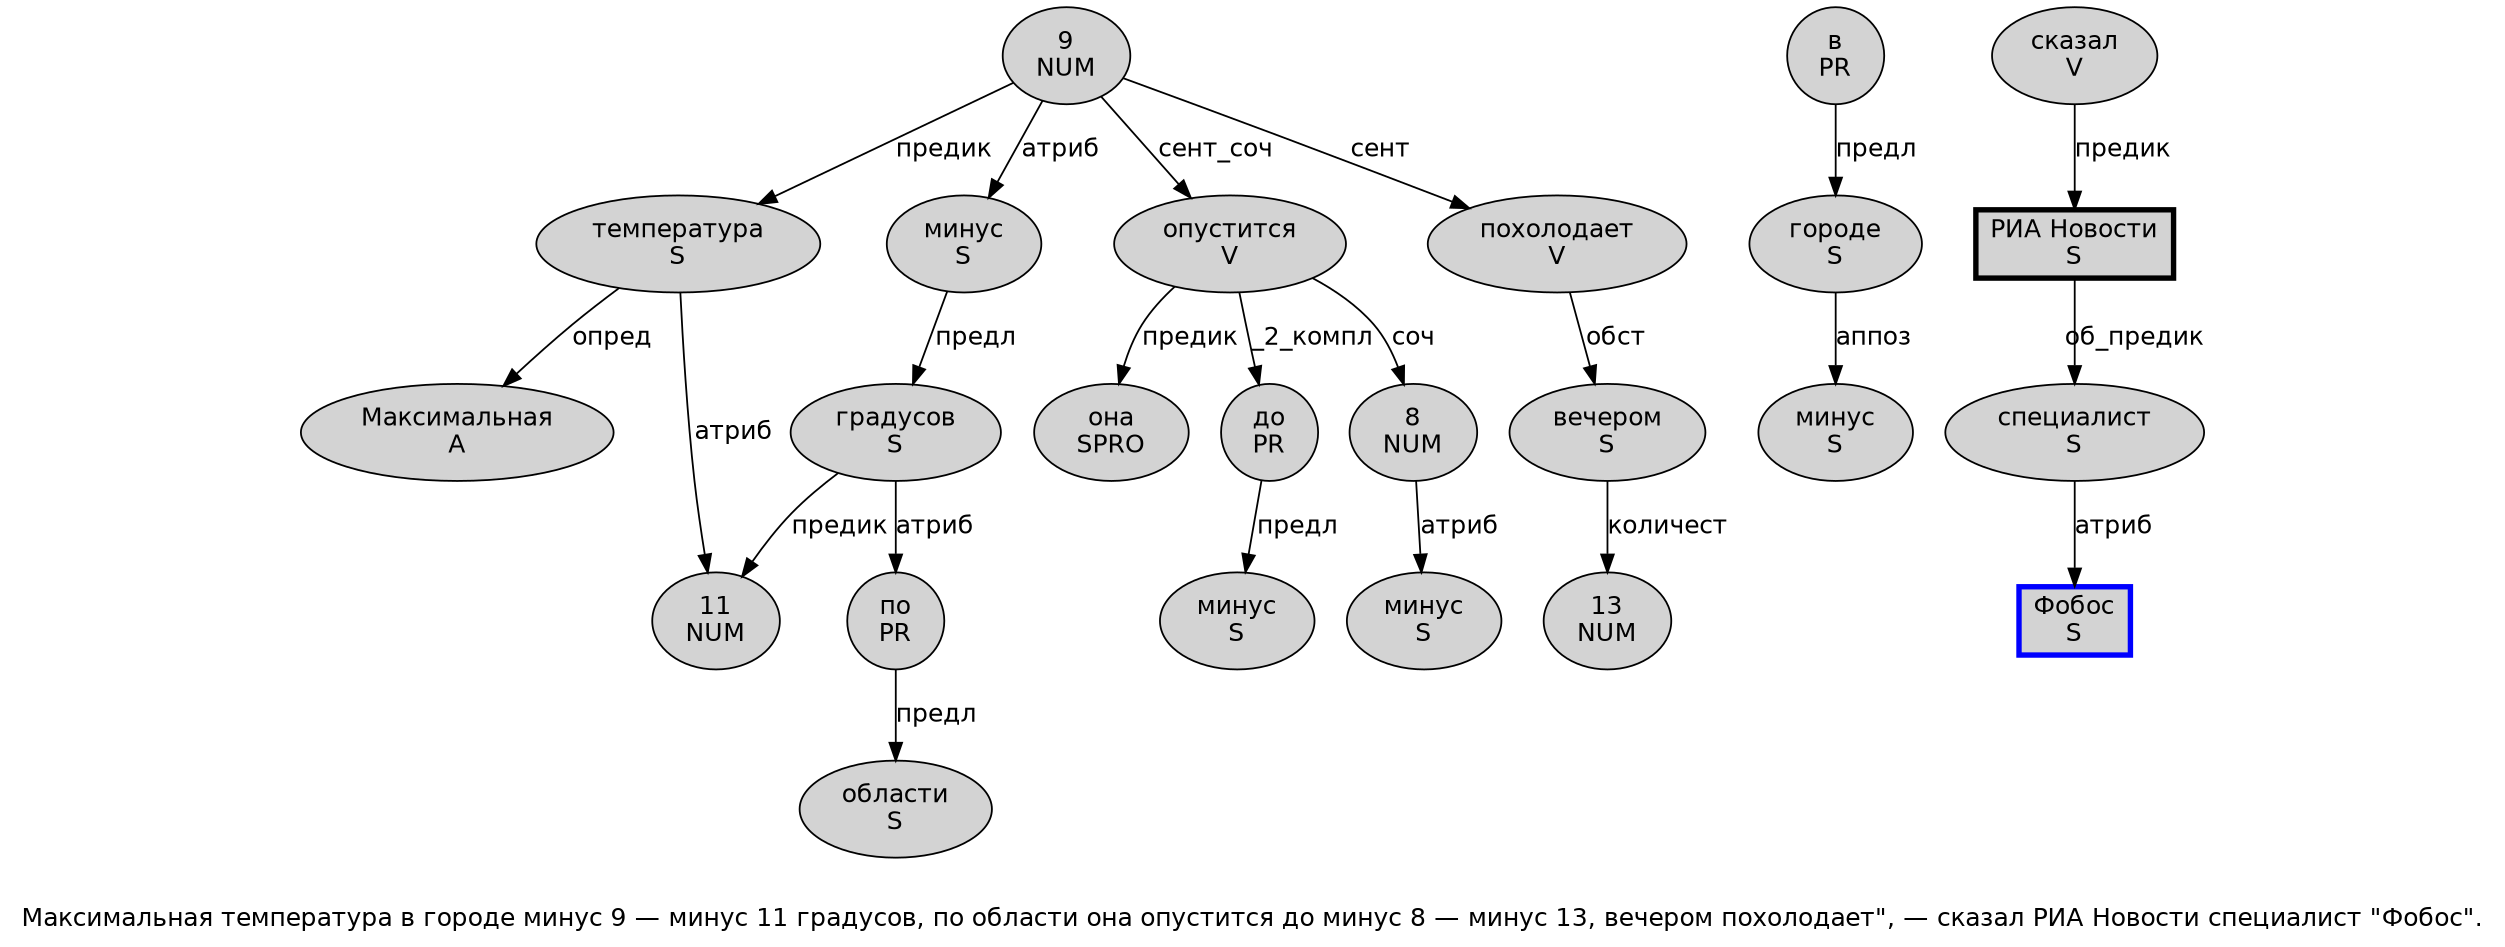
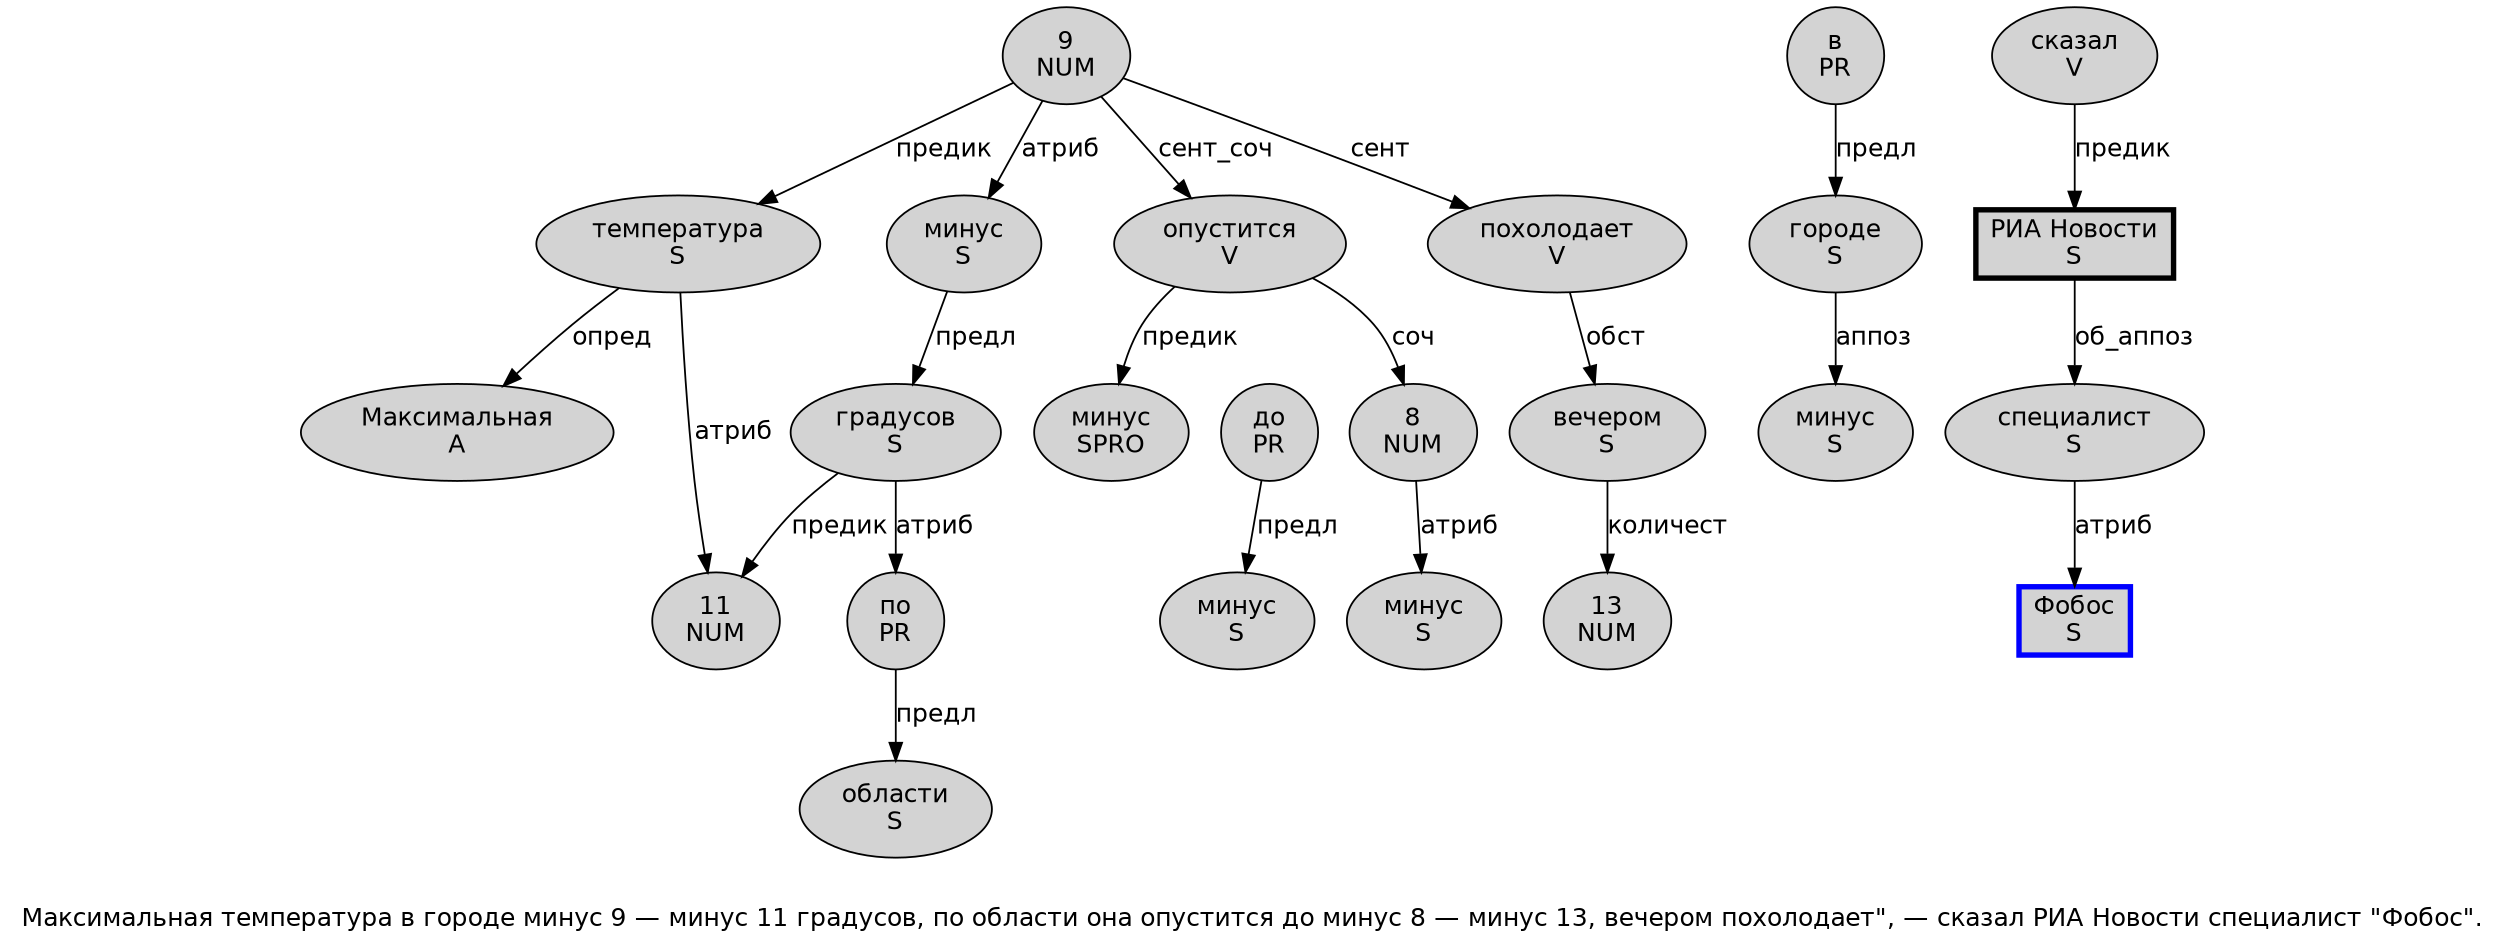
edge "опустится V" -> "до PR": removed, label "_2_компл"
edge "РИА Новости S" -> "специалист S": label "об_предик" -> "об_аппоз"
node "она SPRO": label "она SPRO" -> "минус SPRO"
